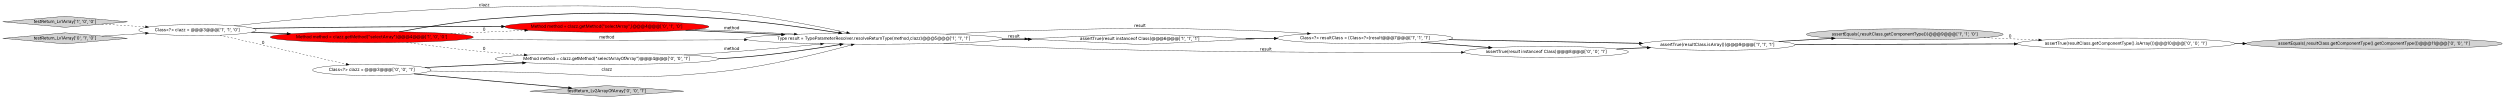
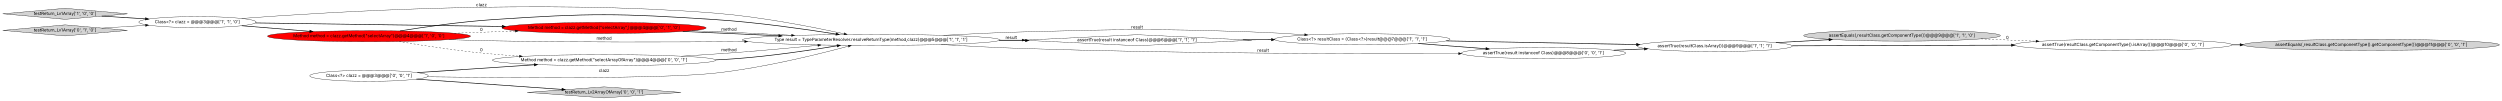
edge "testReturn_Lv1Array['1', '0', '0']" -> "Class<?> clazz = @@@3@@@['1', '1', '0']": style dashed -> bold
edge "Class<?> clazz = @@@3@@@['1', '1', '0']" -> "Class<?> clazz = @@@3@@@['0', '0', '1']": removed, label "0"
